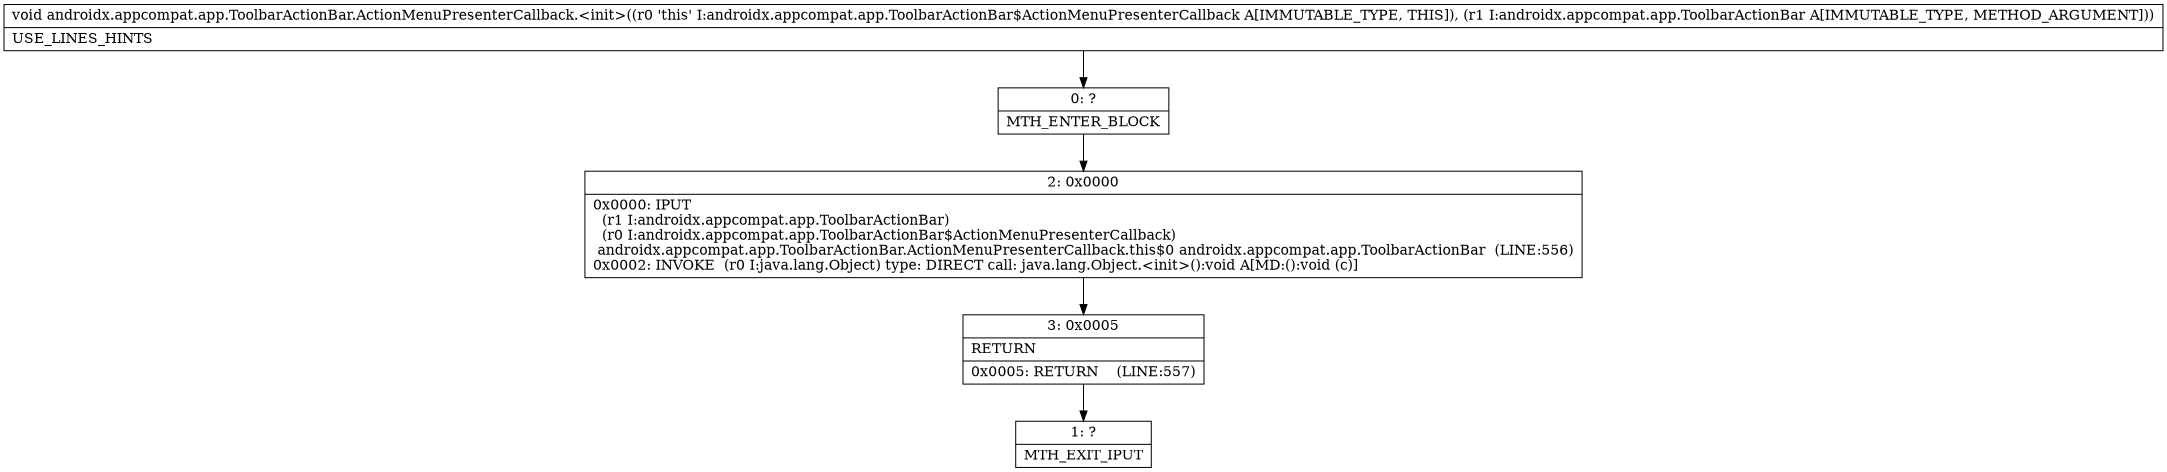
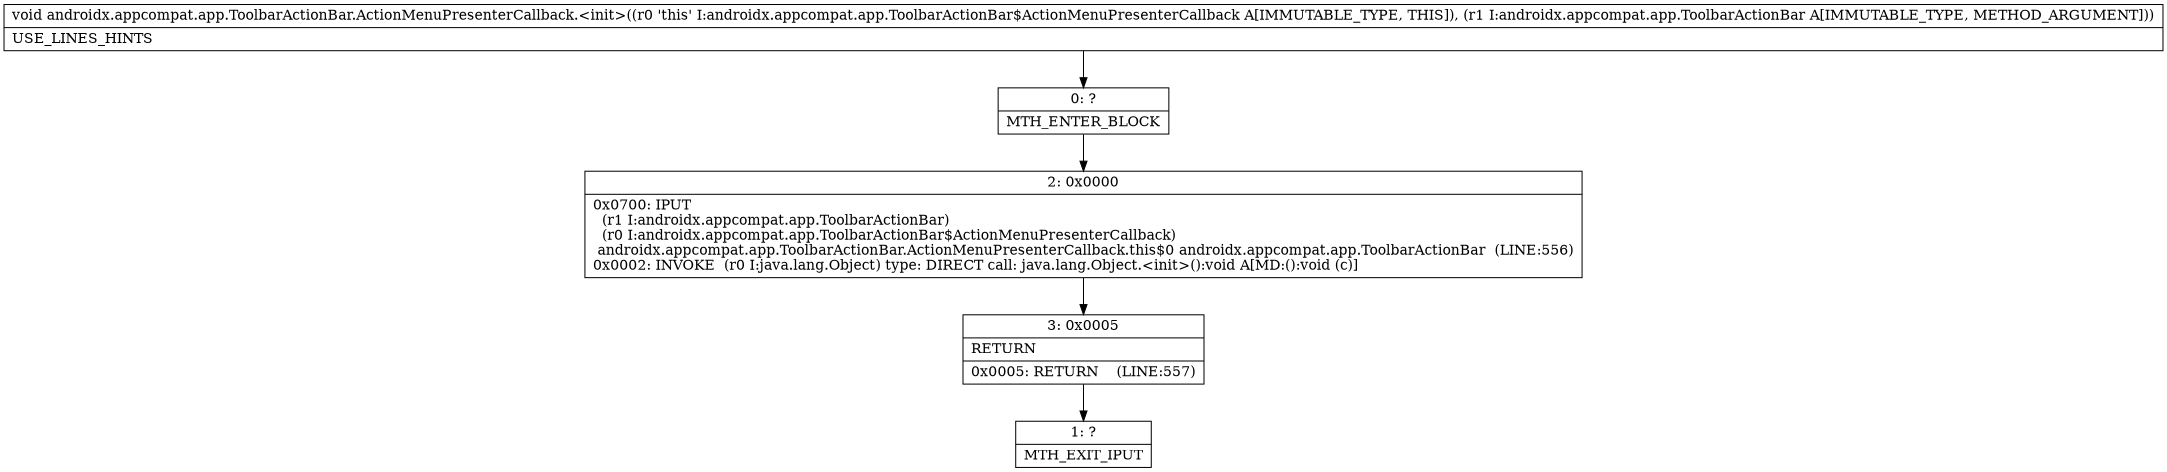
node "2: 0x0000": text "0x0000: IPUT" -> "0x0700: IPUT"
